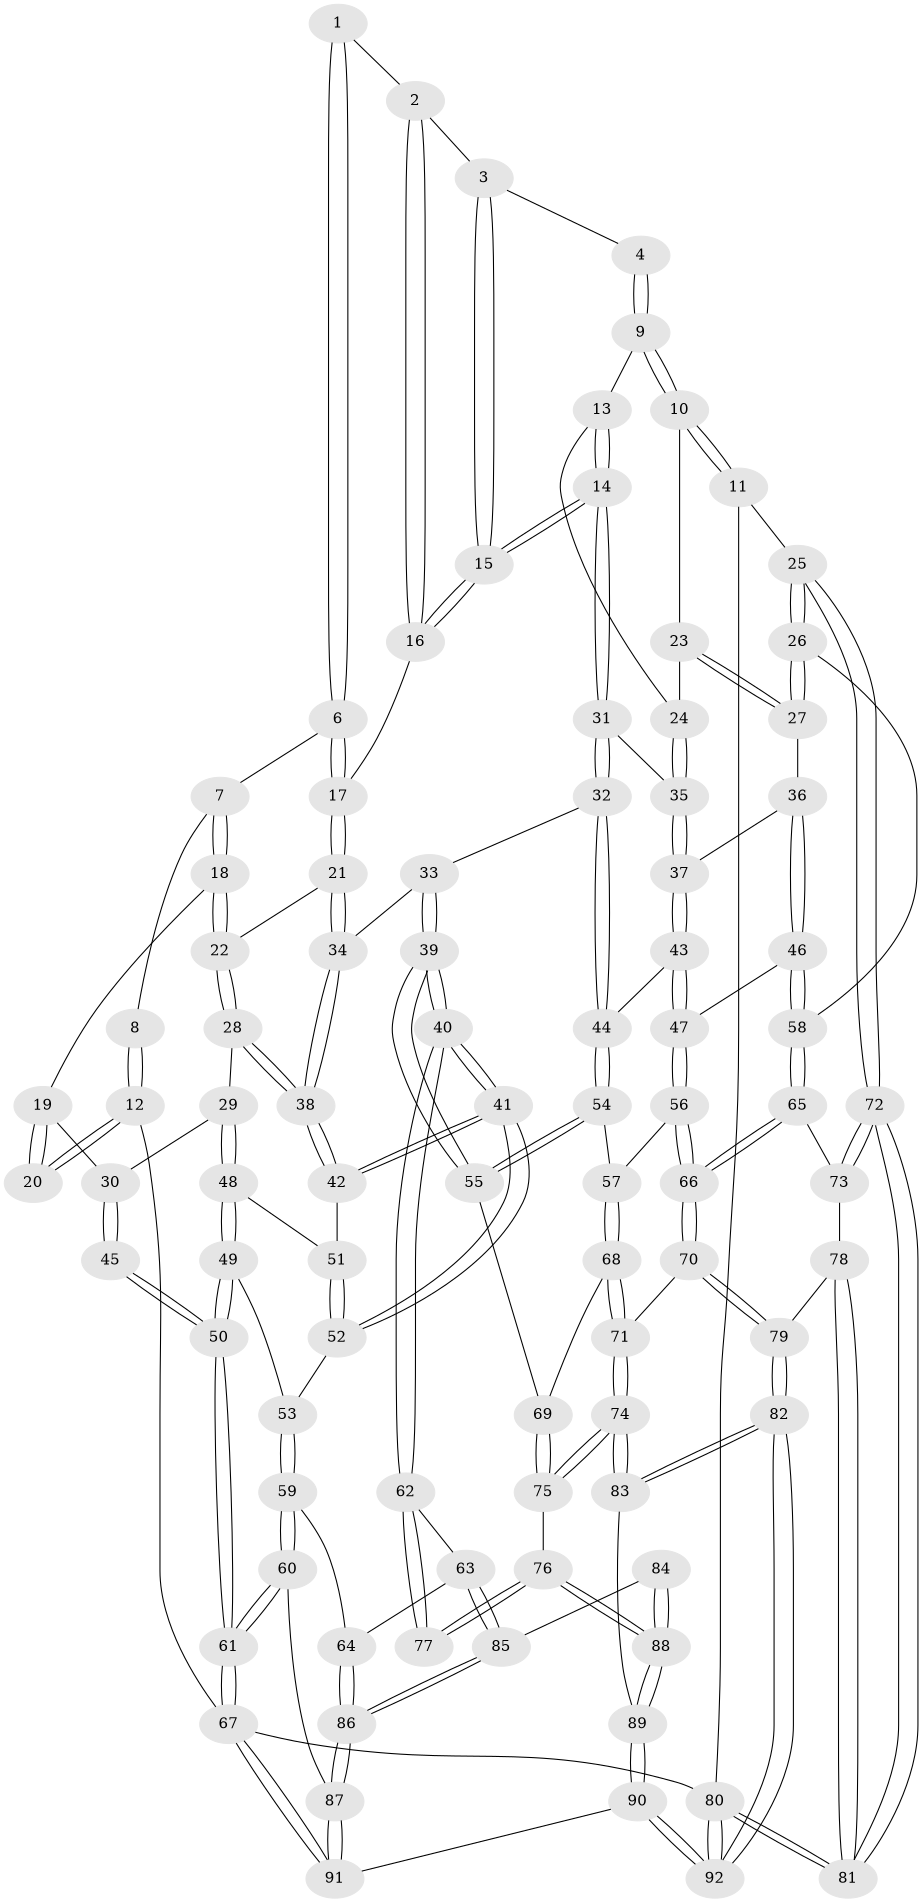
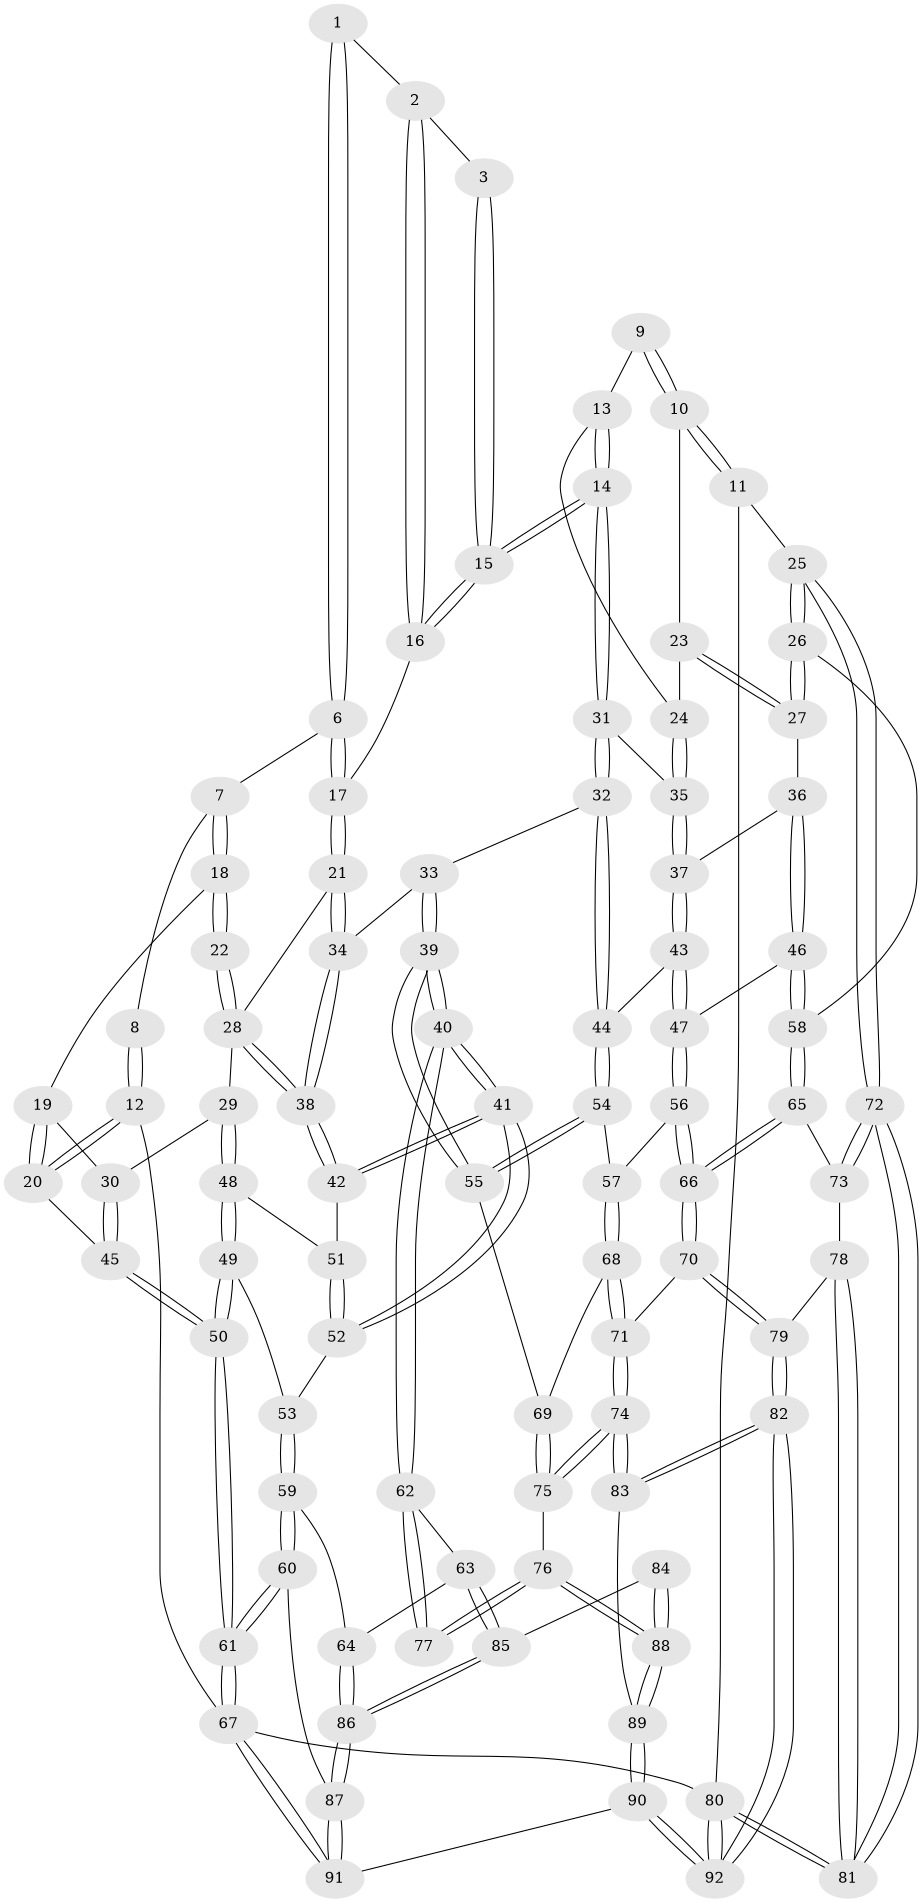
node "4": removed
edge "21" -- "22": now "21" -- "28"
edge "20" -- "45": added
